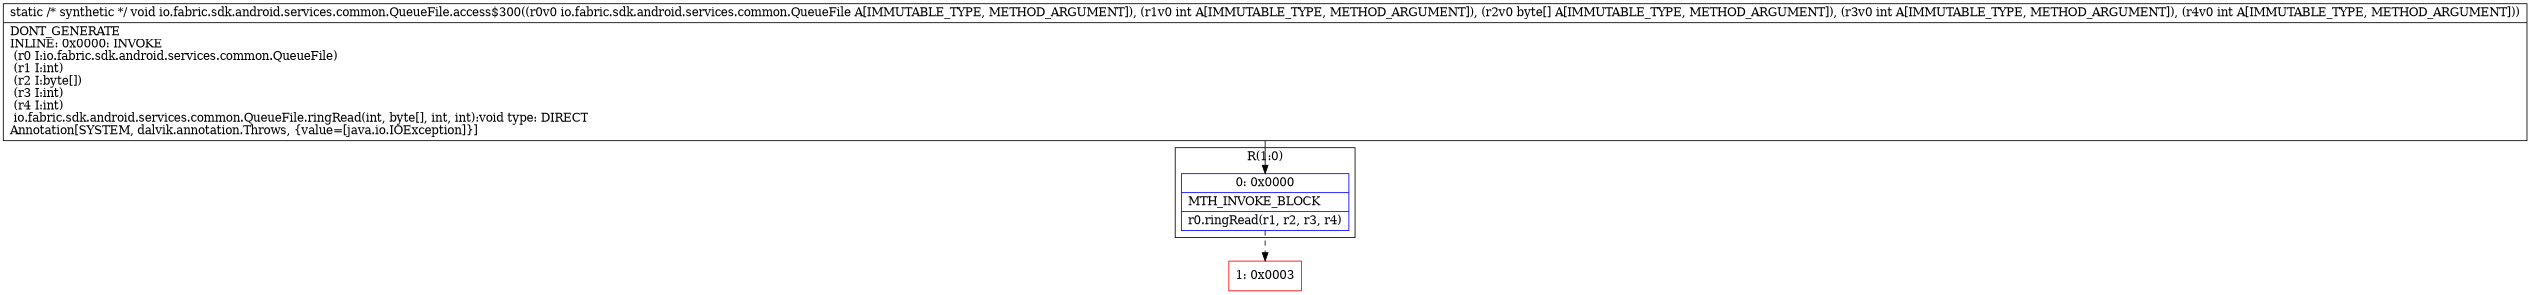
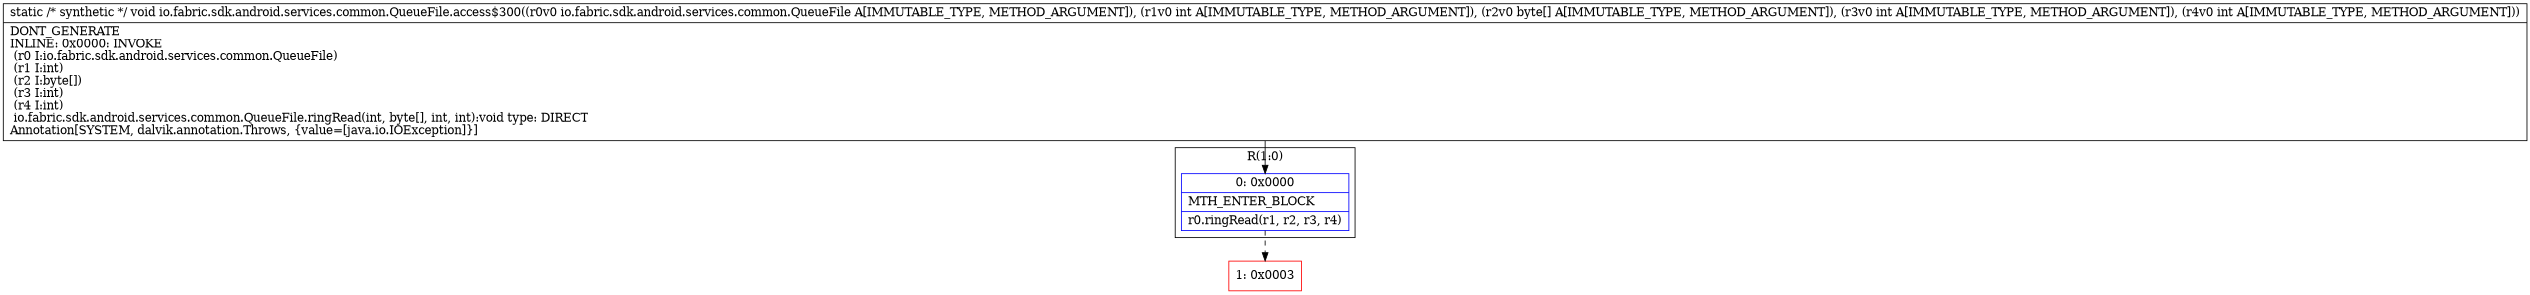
node "0: 0x0000": text "MTH_INVOKE_BLOCK" -> "MTH_ENTER_BLOCK"
